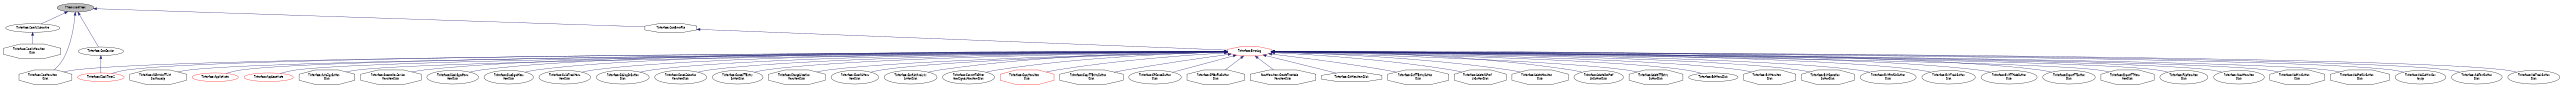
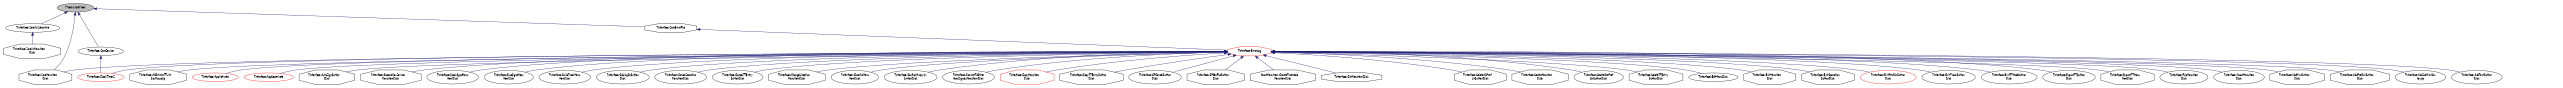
node "TInterface::CutTTEntryButton Click": removed
node "TInterface::ExitPrefDirButton Click": color black -> red
node "TInterface::AddTrackButton Click": removed
